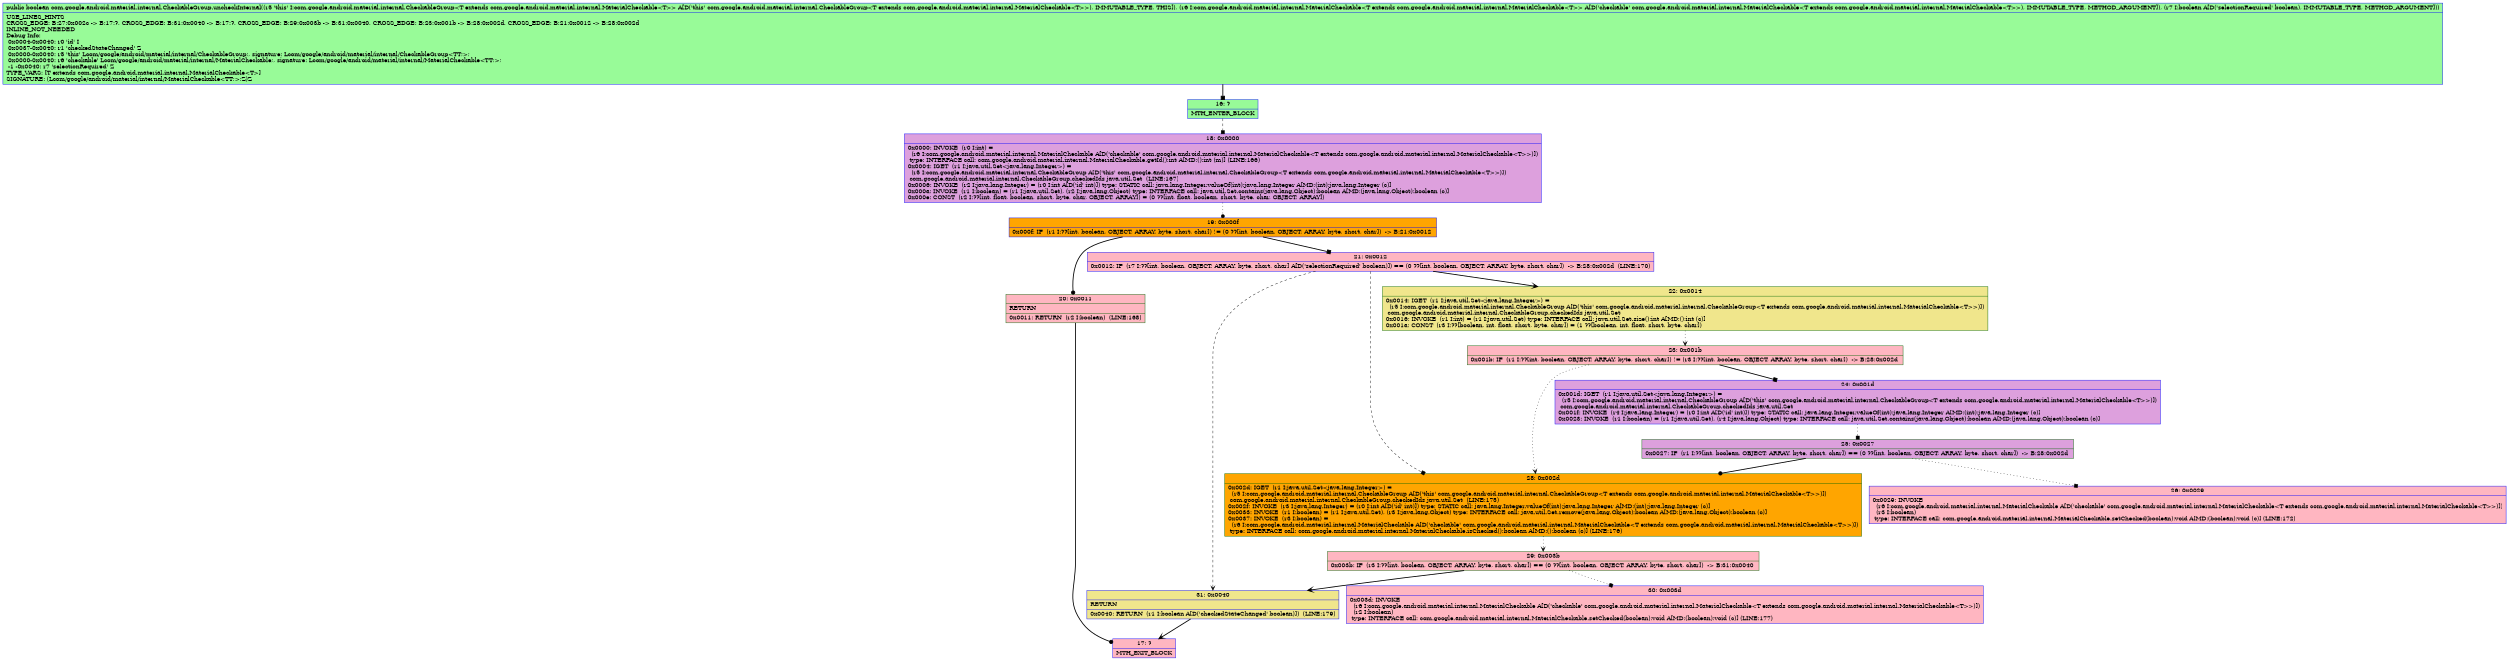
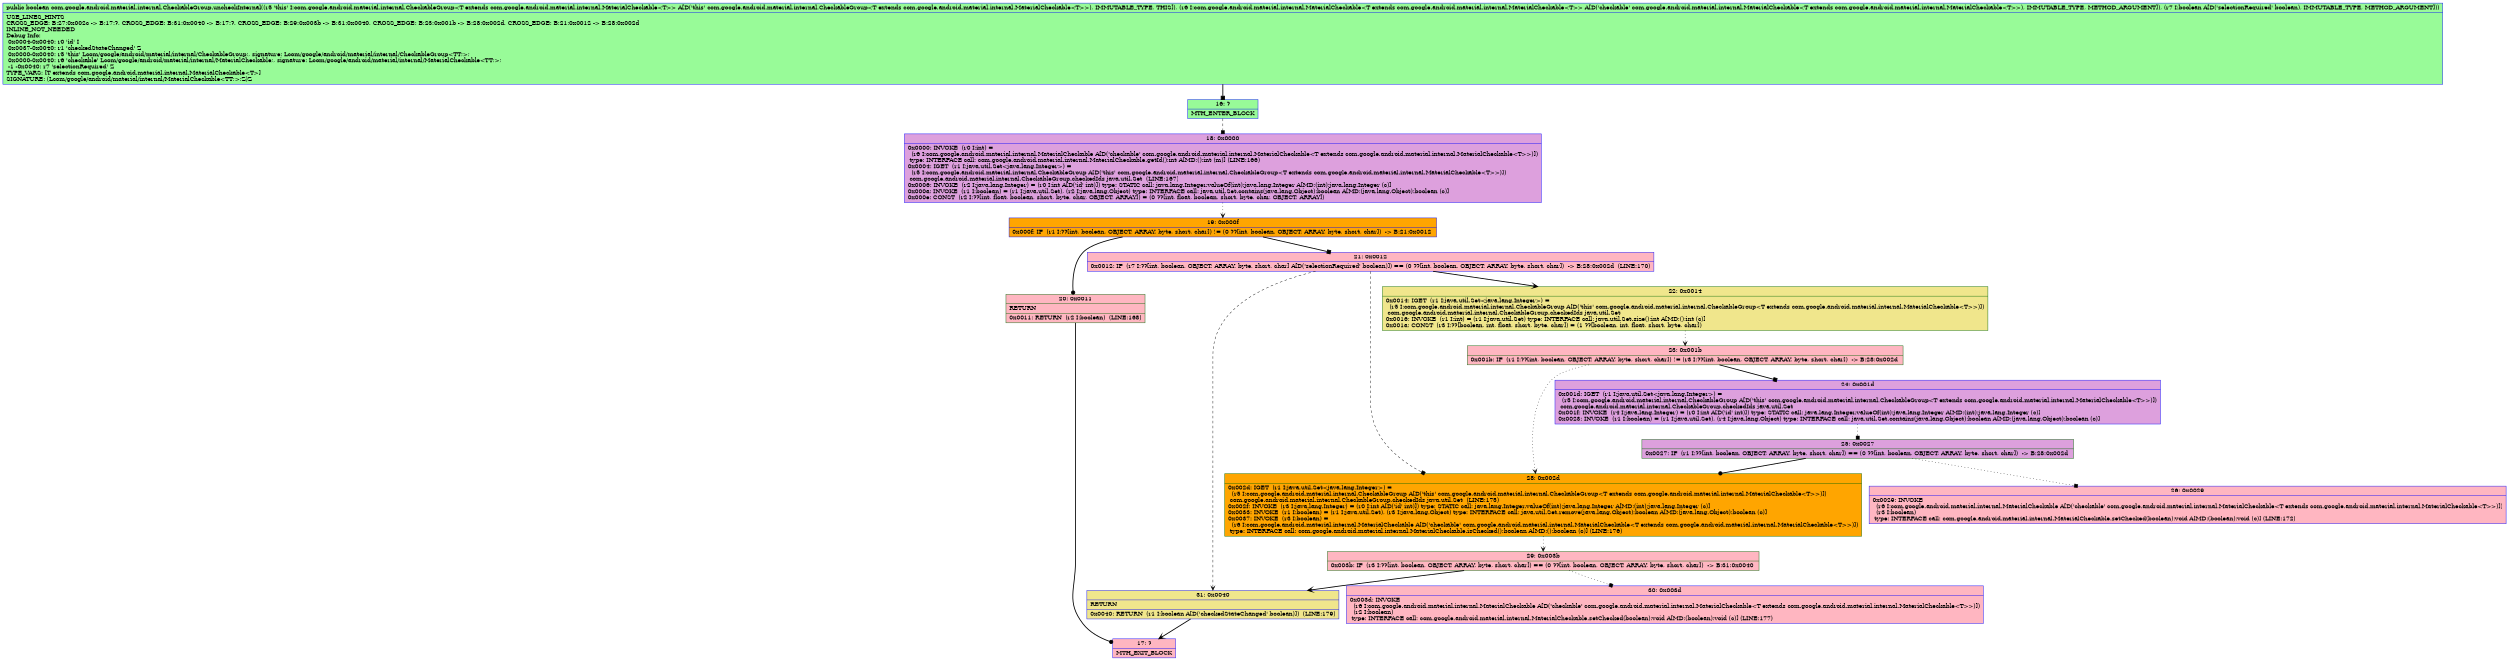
edge "18: 0x0000" -> "19: 0x000f": arrowhead dot -> vee
